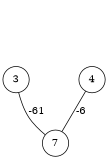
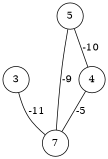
node "5": added
edge "3" -- "7": label "-61" -> "-11"
edge "4" -- "7": label "-6" -> "-5"
